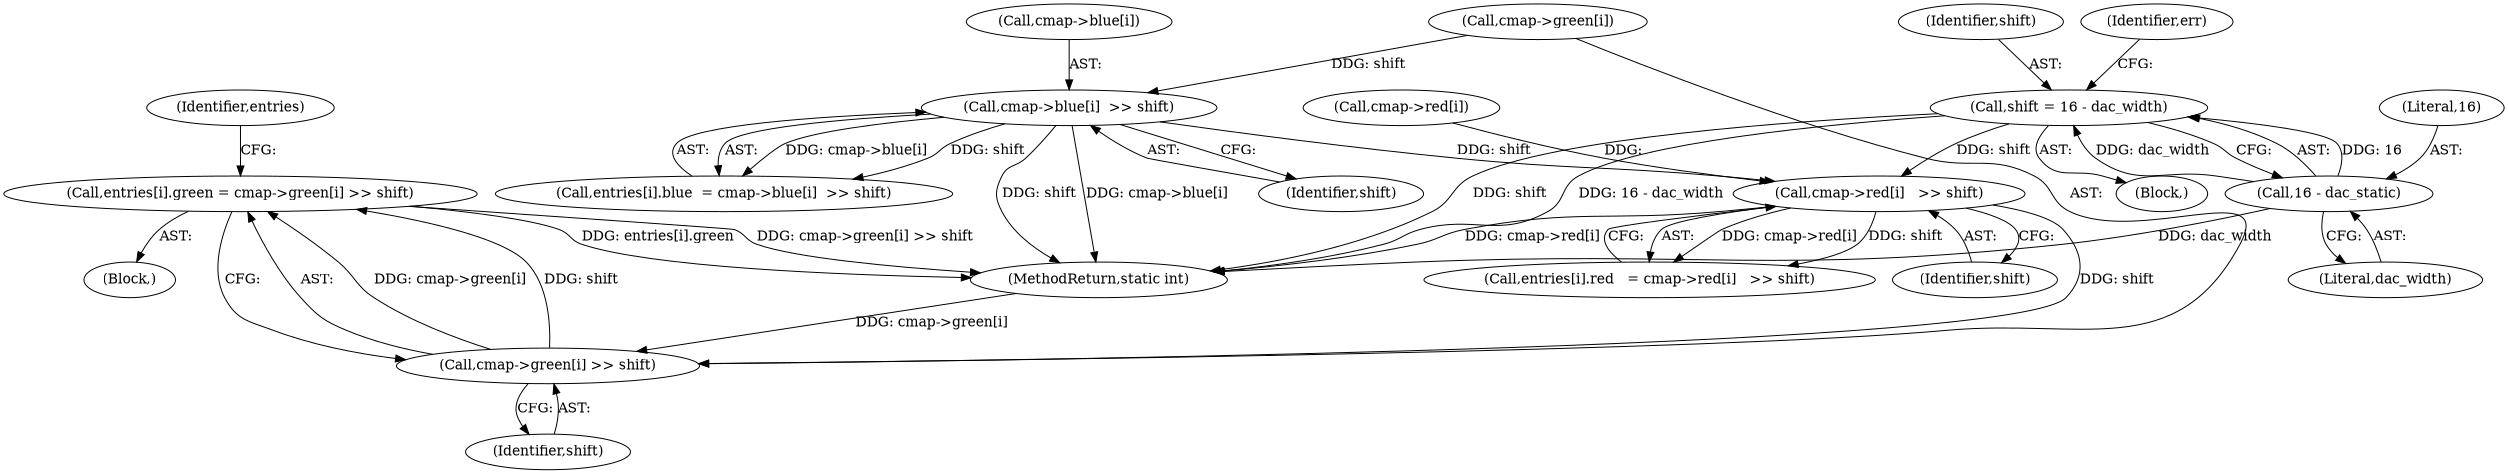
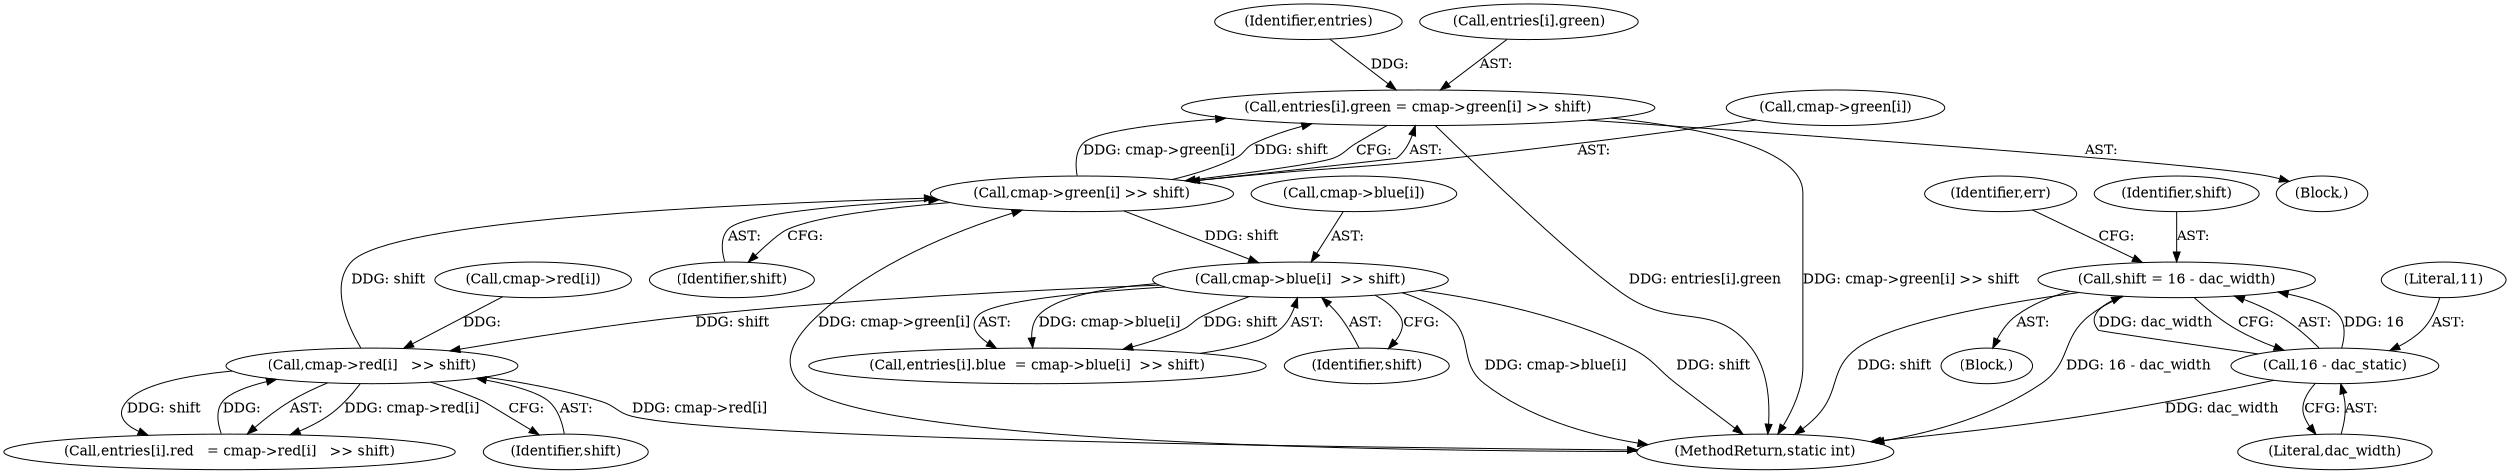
node "(Call,entries[i].green)": added
edge "(Call,cmap->green[i])" -> "(Call,cmap->blue[i]  >> shift)": now "(Call,cmap->green[i] >> shift)" -> "(Call,cmap->blue[i]  >> shift)"
node "(Literal,16)": label "(Literal,16)" -> "(Literal,11)"
edge "(Call,shift = 16 - dac_width)" -> "(Call,cmap->red[i]   >> shift)": removed, label "DDG: shift"
edge "(Identifier,entries)" -> "(Call,entries[i].green = cmap->green[i] >> shift)": label "CFG: " -> "DDG: "
edge "(Call,entries[i].red   = cmap->red[i]   >> shift)" -> "(Call,cmap->red[i]   >> shift)": label "CFG: " -> "DDG: "
